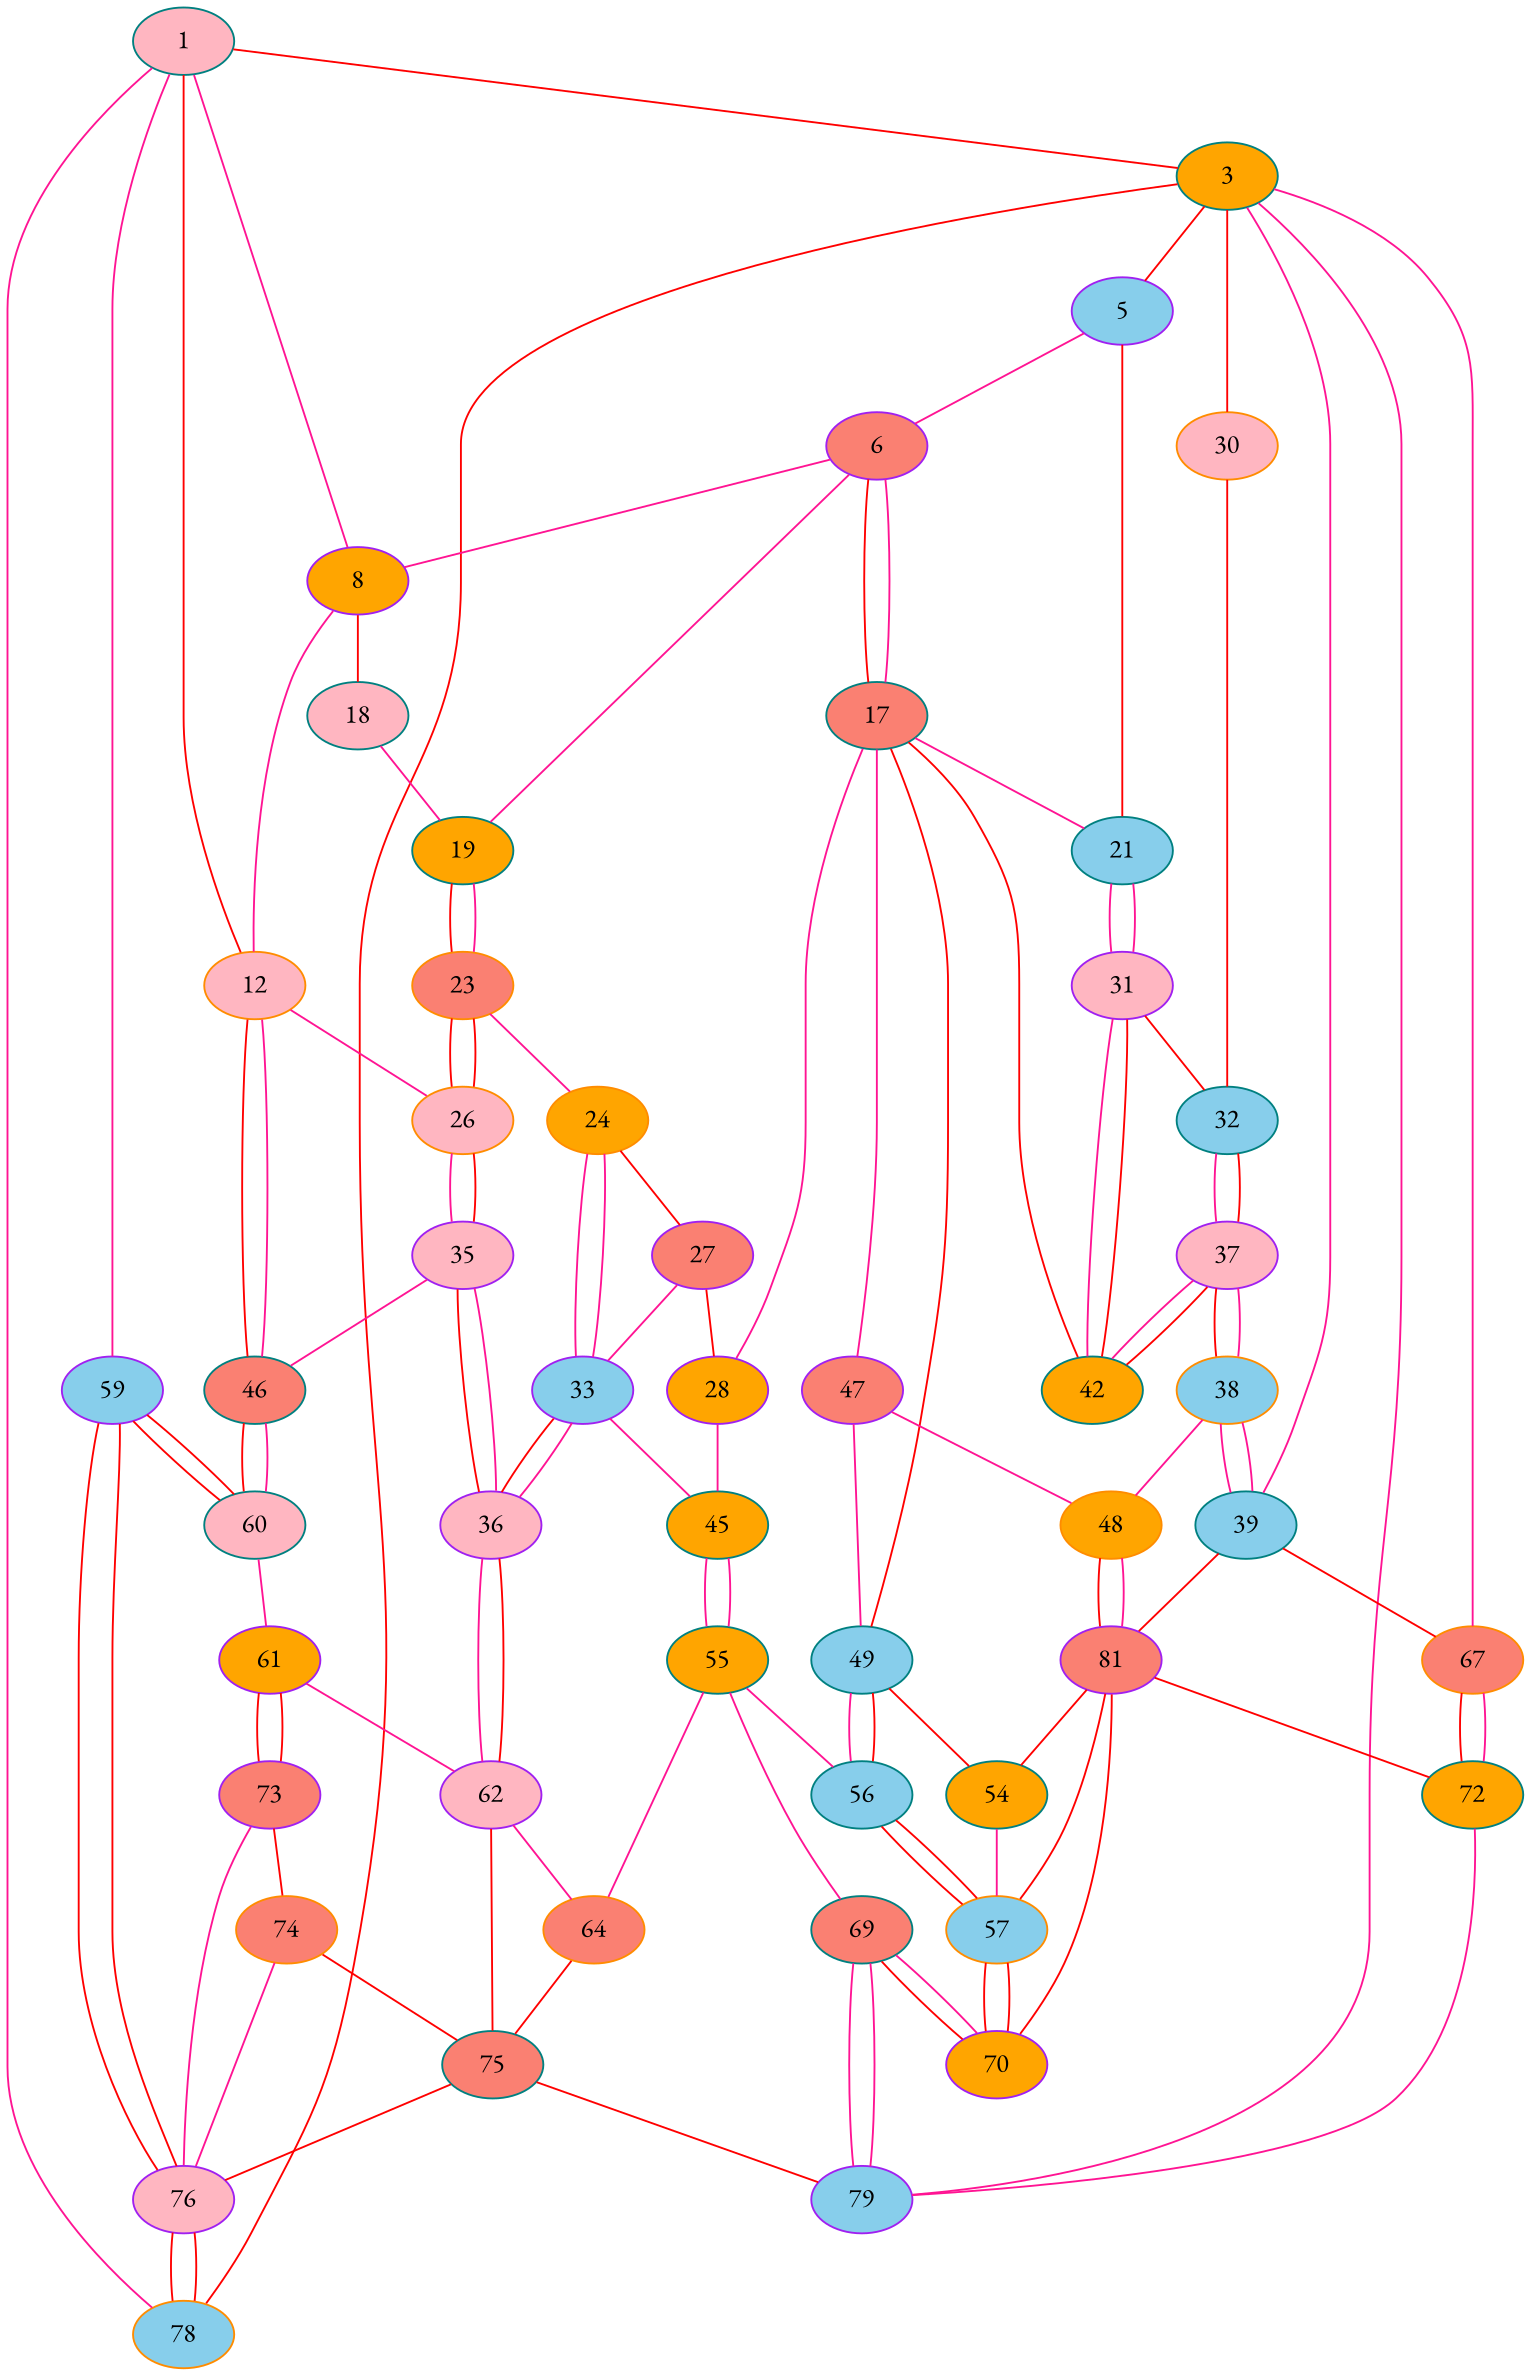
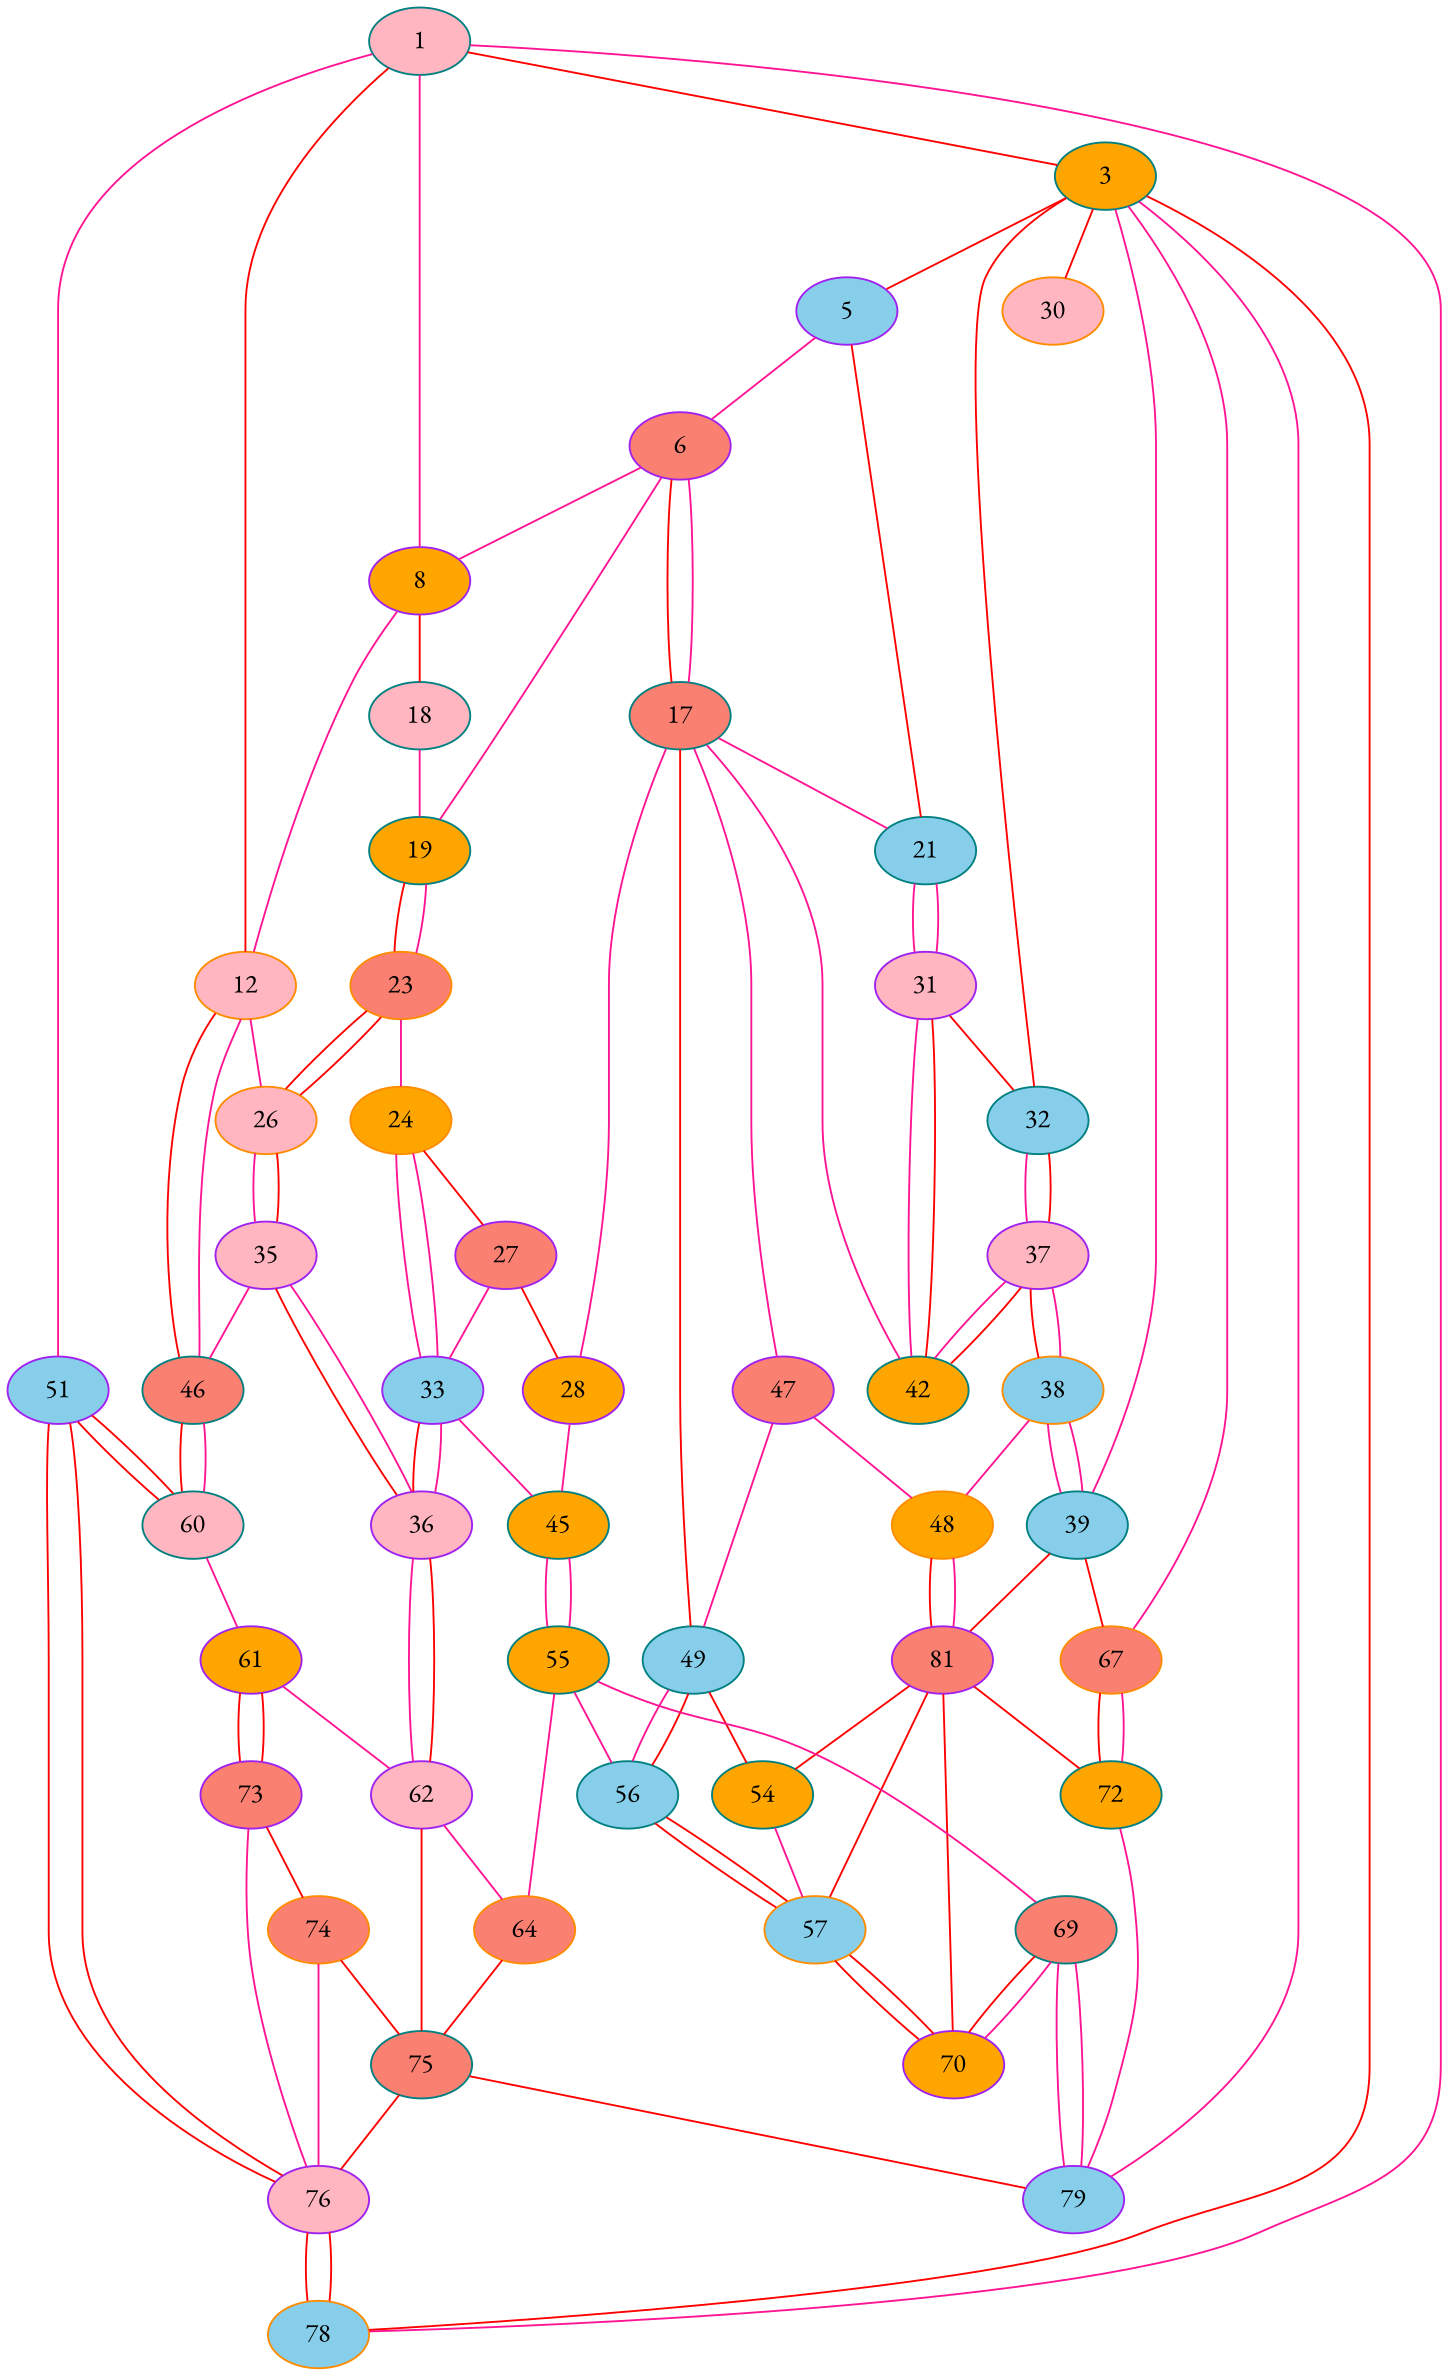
edge "30" -- "32": now "3" -- "32"
edge "17" -- "42": color red -> deeppink
node "59": label "59" -> "51"
